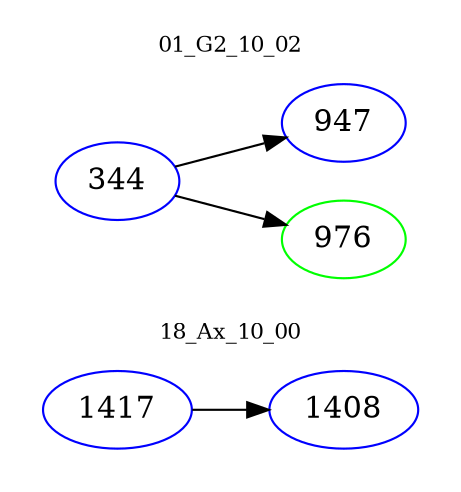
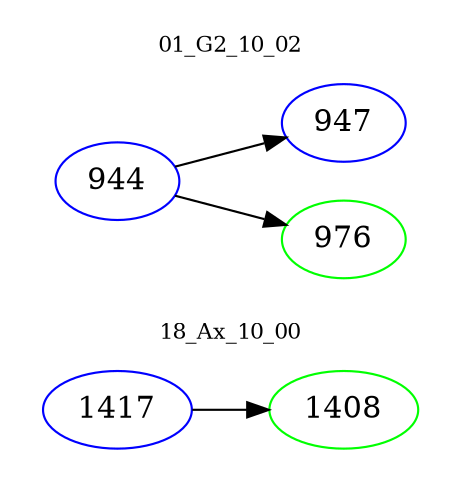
node "344": label "344" -> "944"
node "1408": color blue -> green
